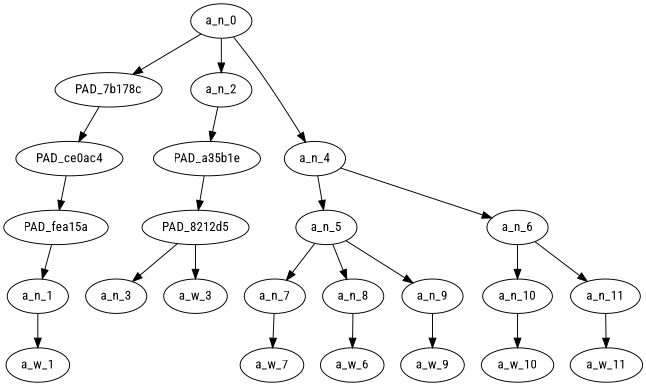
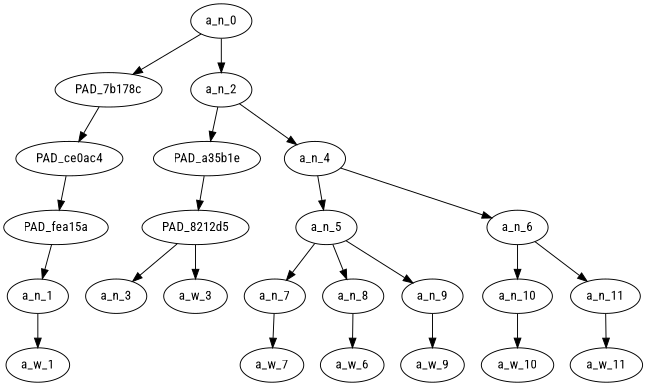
edge "a_n_0" -> "a_n_4": now "a_n_2" -> "a_n_4"
